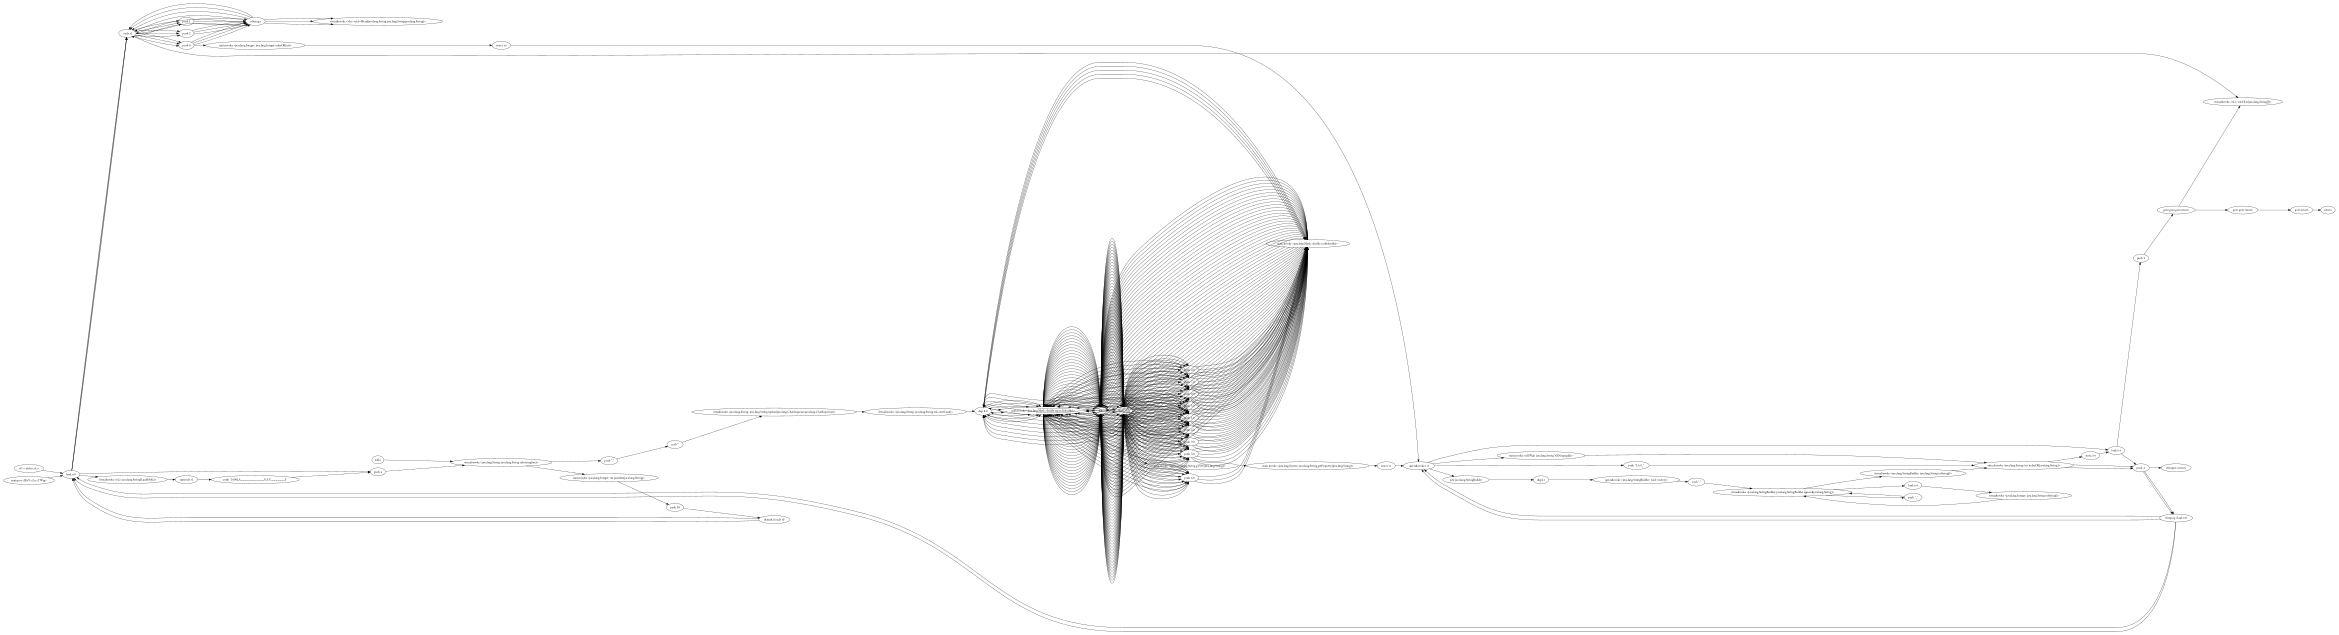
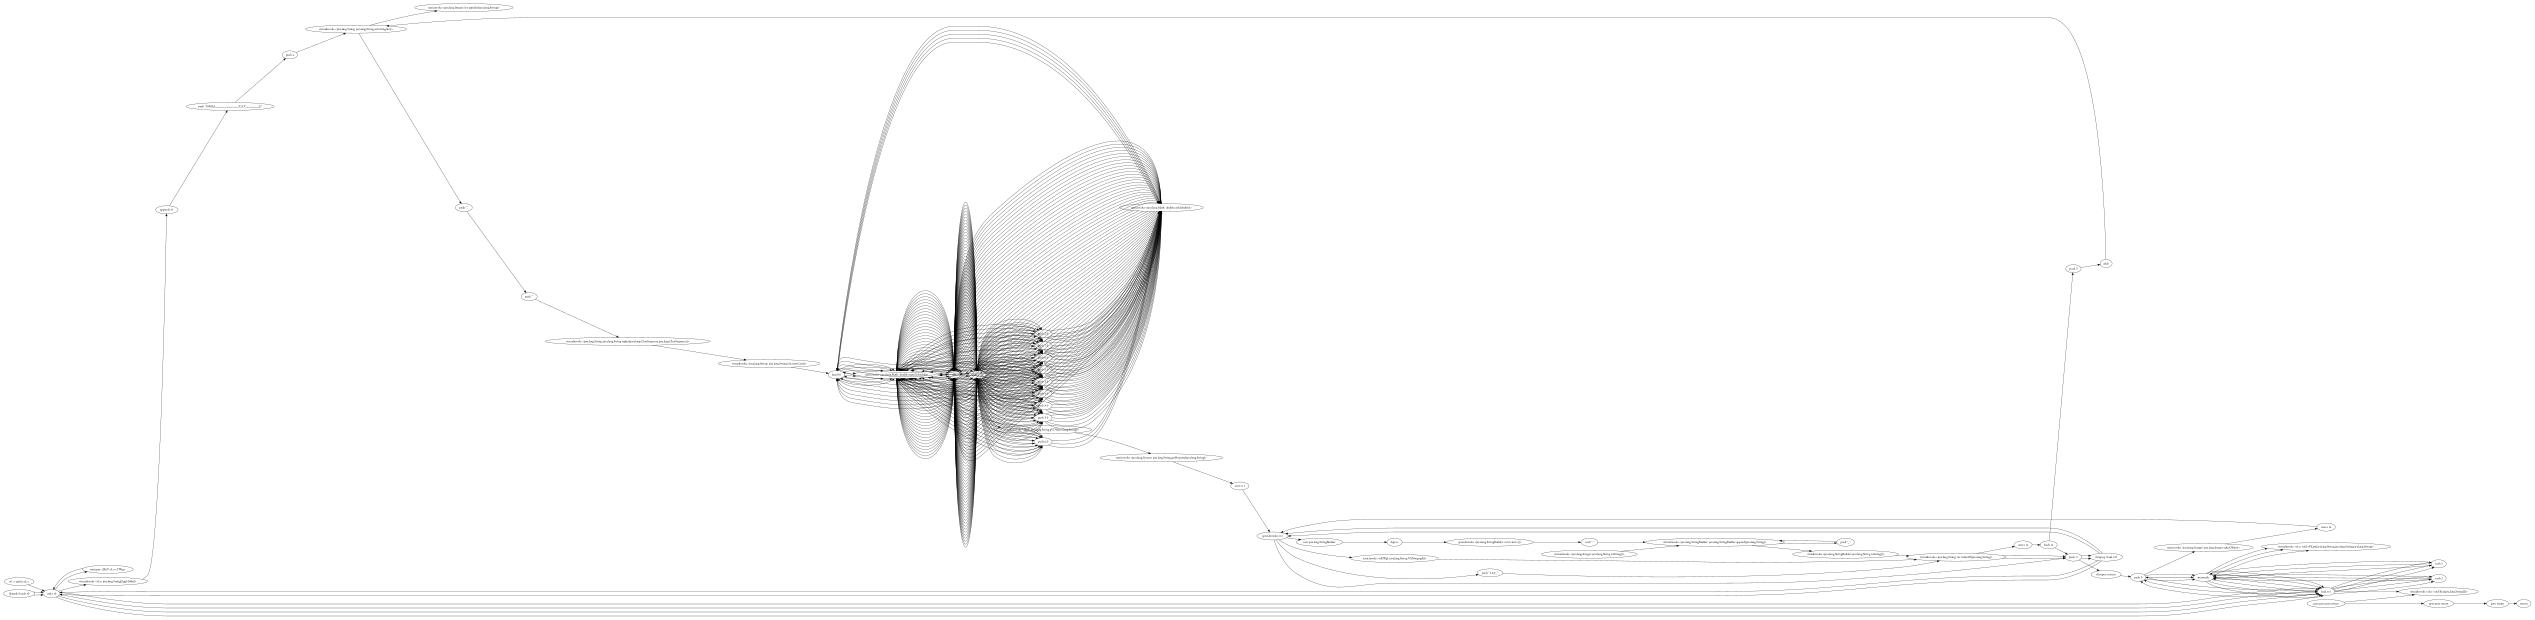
node "toString.r": label "toString.r" -> "arrayread.r"
edge "push 3" -> "goto goto goto return": now "push 3" -> "add.i"
edge "specialinvoke.r i1" -> "load.i r4": now "specialinvoke.r i1" -> "push -1"
edge "load.r r0" -> "push 4": now "load.r r0" -> "staticput <JRrV: rLo cTWtg>"
node "load.r r4": removed
node "push 30": removed
edge "ifcmpne.i return" -> "push 0": added
